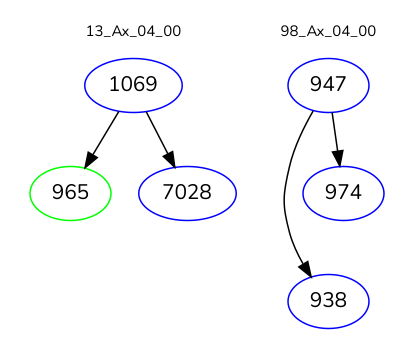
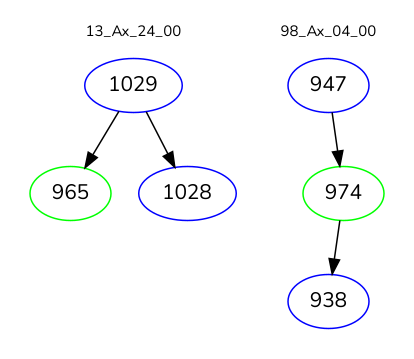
cluster "13_Ax_04_00": label "13_Ax_04_00" -> "13_Ax_24_00"
node "1069": label "1069" -> "1029"
edge "947" -> "938": now "974" -> "938"
node "7028": label "7028" -> "1028"
node "974": color blue -> green
